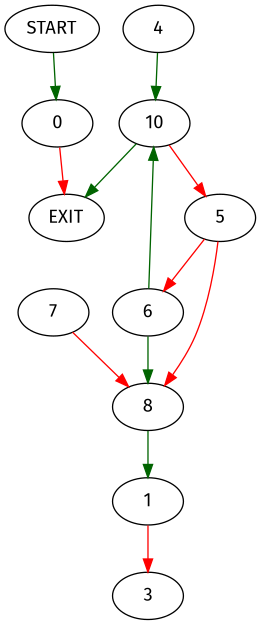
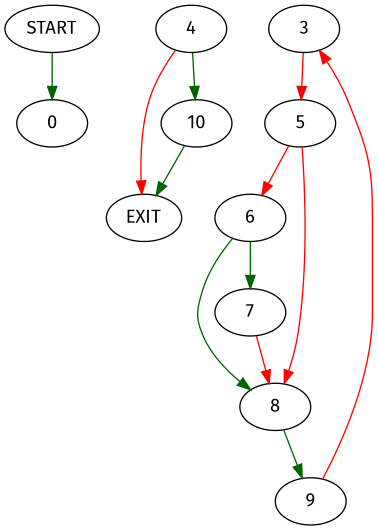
edge "0" -> "EXIT": now "4" -> "EXIT"
edge "10" -> "5": now "3" -> "5"
edge "6" -> "10": now "6" -> "7"
node "1": label "1" -> "9"
